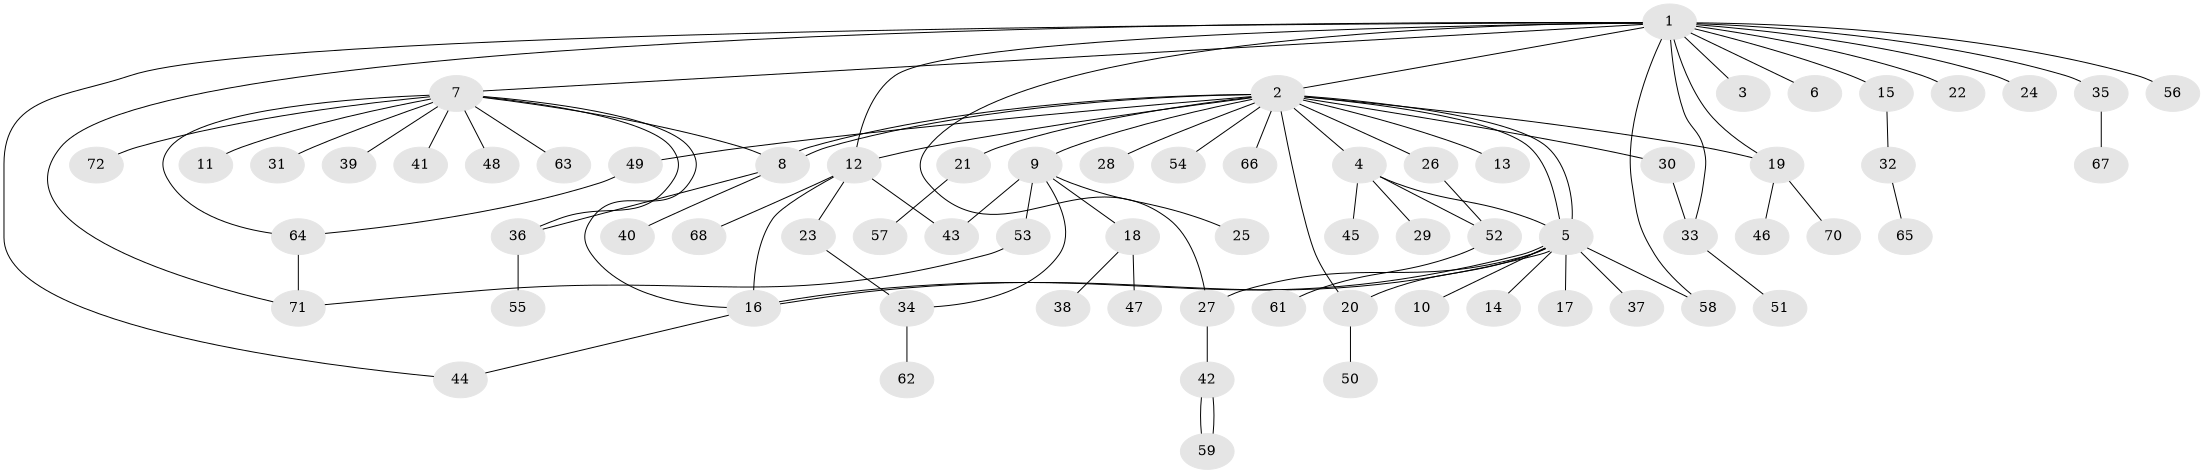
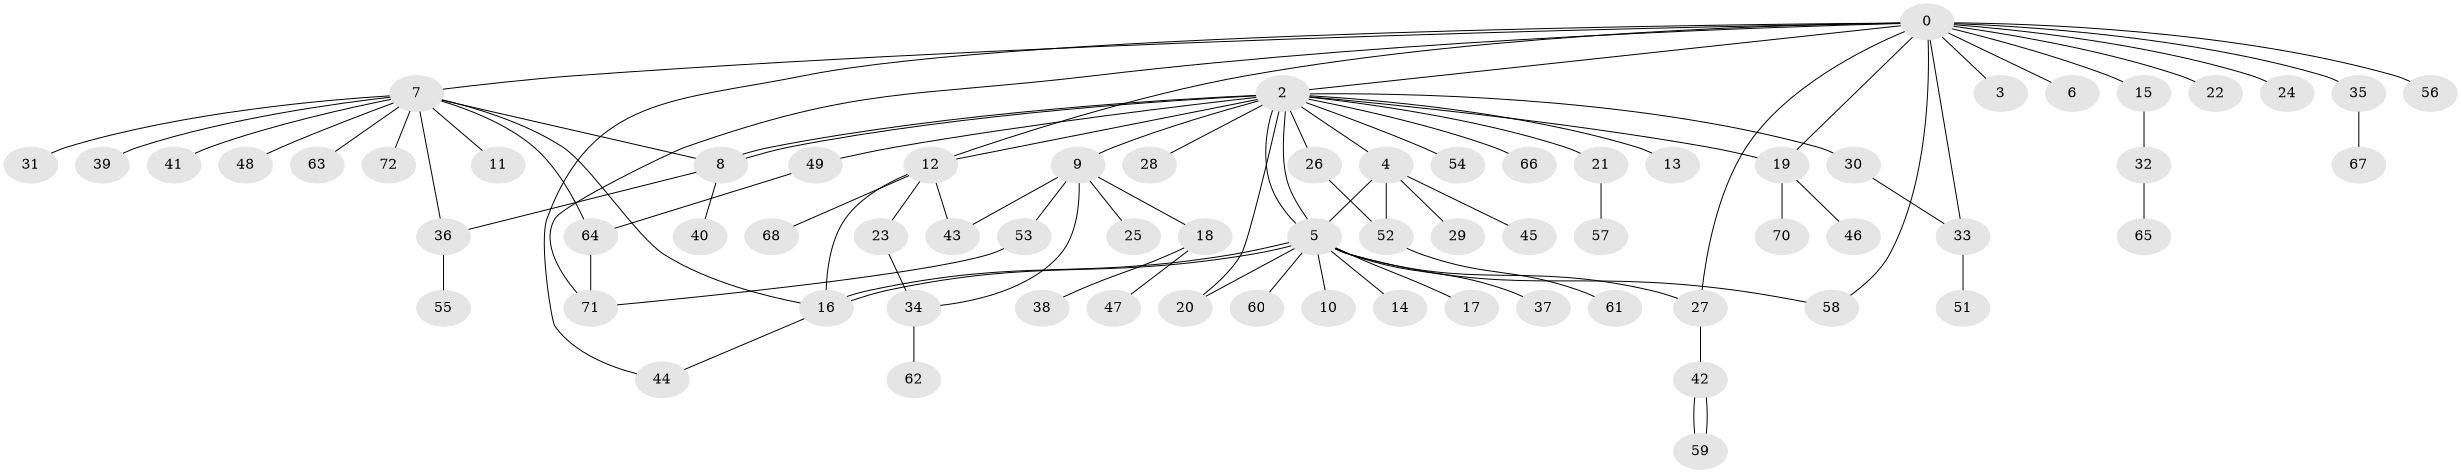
node "1": label "1" -> "0"
node "60": added
node "50": removed
